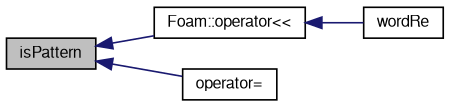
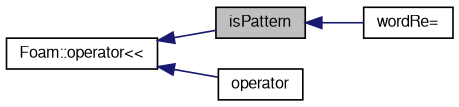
node "wordRe": label "wordRe" -> "operator"
edge "Foam::operator<<" -> "isPattern": reversed
node "operator=": label "operator=" -> "wordRe="
